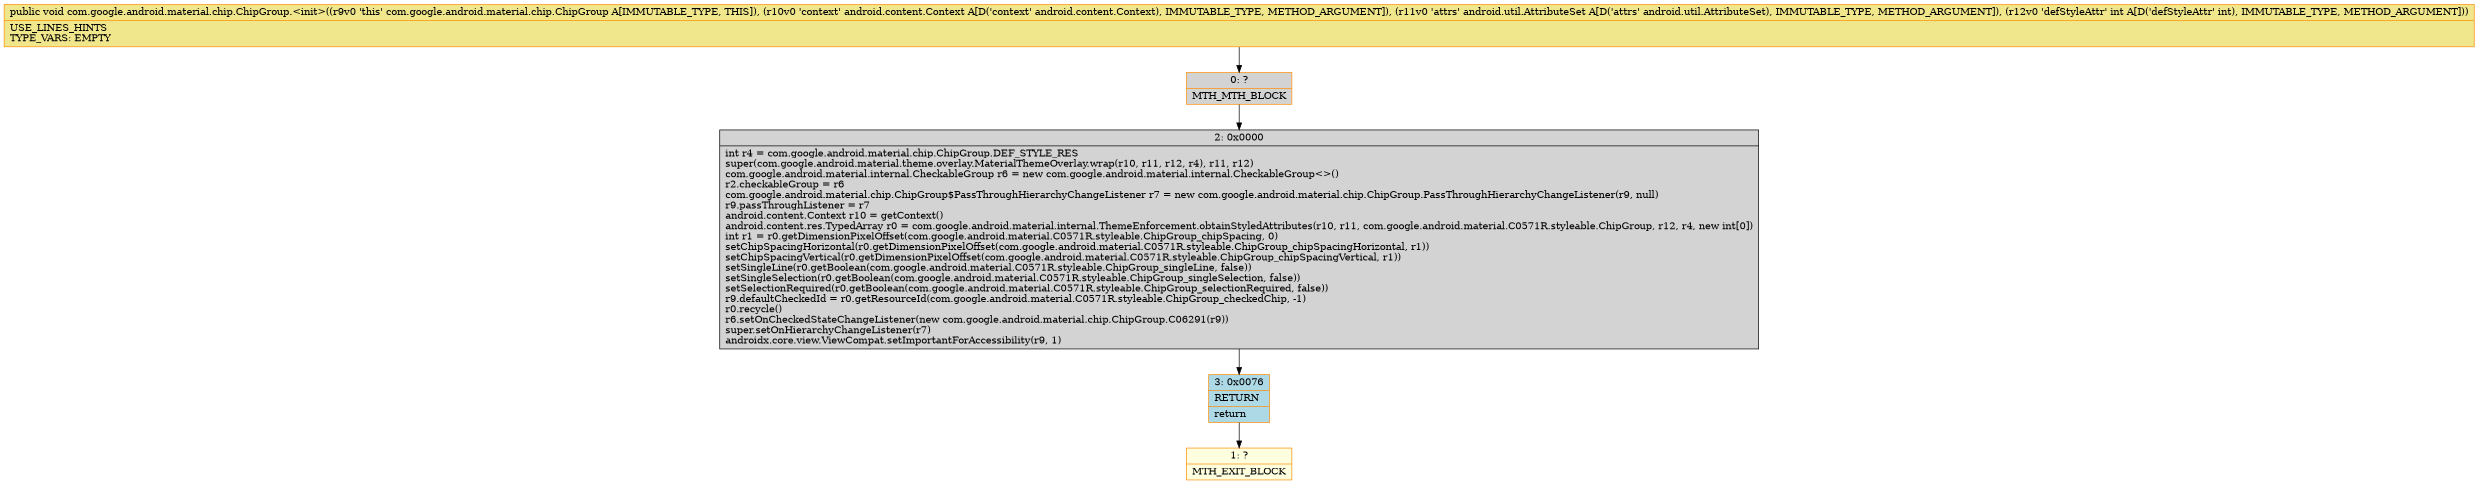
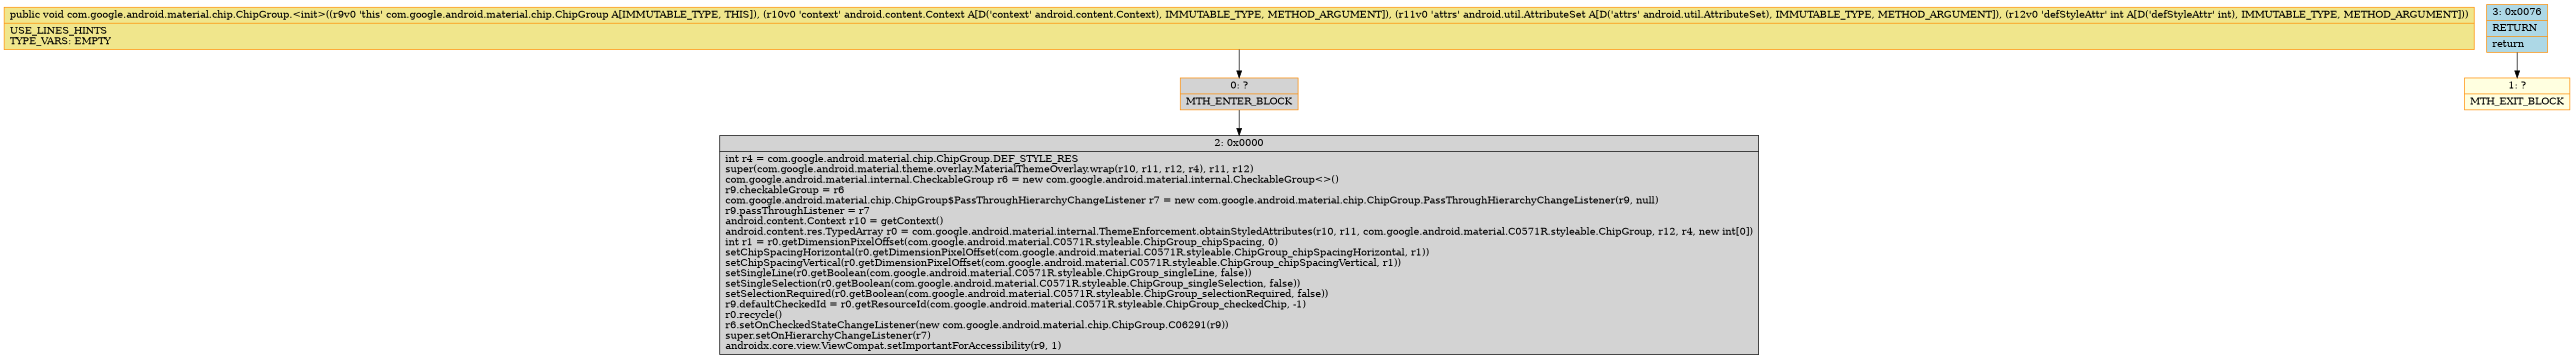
node "0: ?": text "MTH_MTH_BLOCK" -> "MTH_ENTER_BLOCK"
node "2: 0x0000": text "r2.checkableGroup = r6" -> "r9.checkableGroup = r6"
edge "2: 0x0000" -> "3: 0x0076": removed
